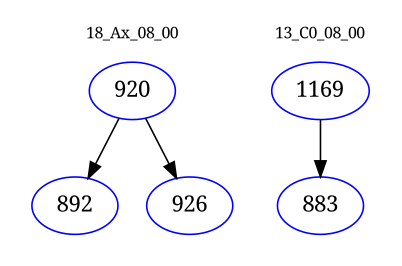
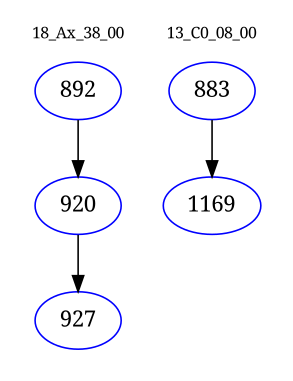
cluster "18_Ax_08_00": label "18_Ax_08_00" -> "18_Ax_38_00"
edge "1169" -> "883": reversed
edge "920" -> "892": reversed
node "926": label "926" -> "927"
